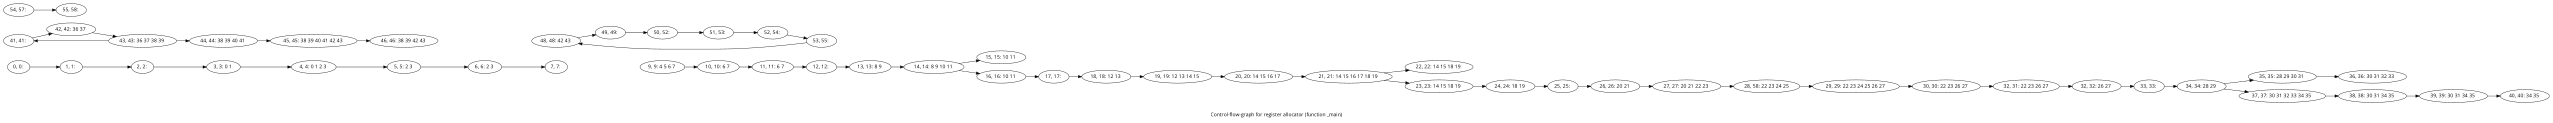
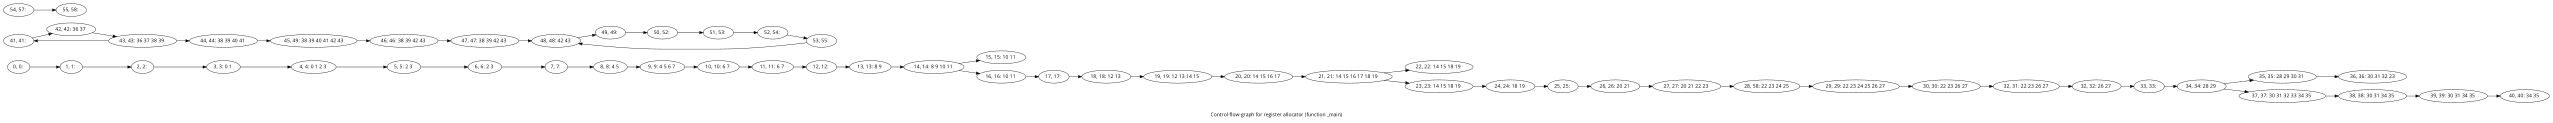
node "45, 45: 38 39 40 41 42 43": label "45, 45: 38 39 40 41 42 43" -> "45, 49: 38 39 40 41 42 43"
node "47, 47: 38 39 42 43": added
node "8, 8: 4 5": added
node "36, 36: 30 31 32 33": label "36, 36: 30 31 32 33" -> "36, 36: 30 31 32 23"
